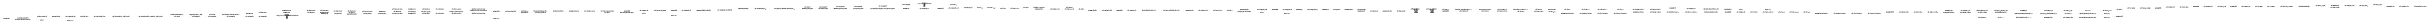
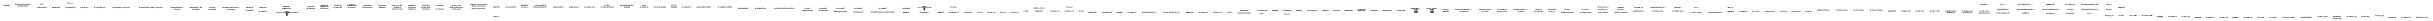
node "(<operator>.indirectIndexAccess,dword_91C3C[v18 - 2])": removed
